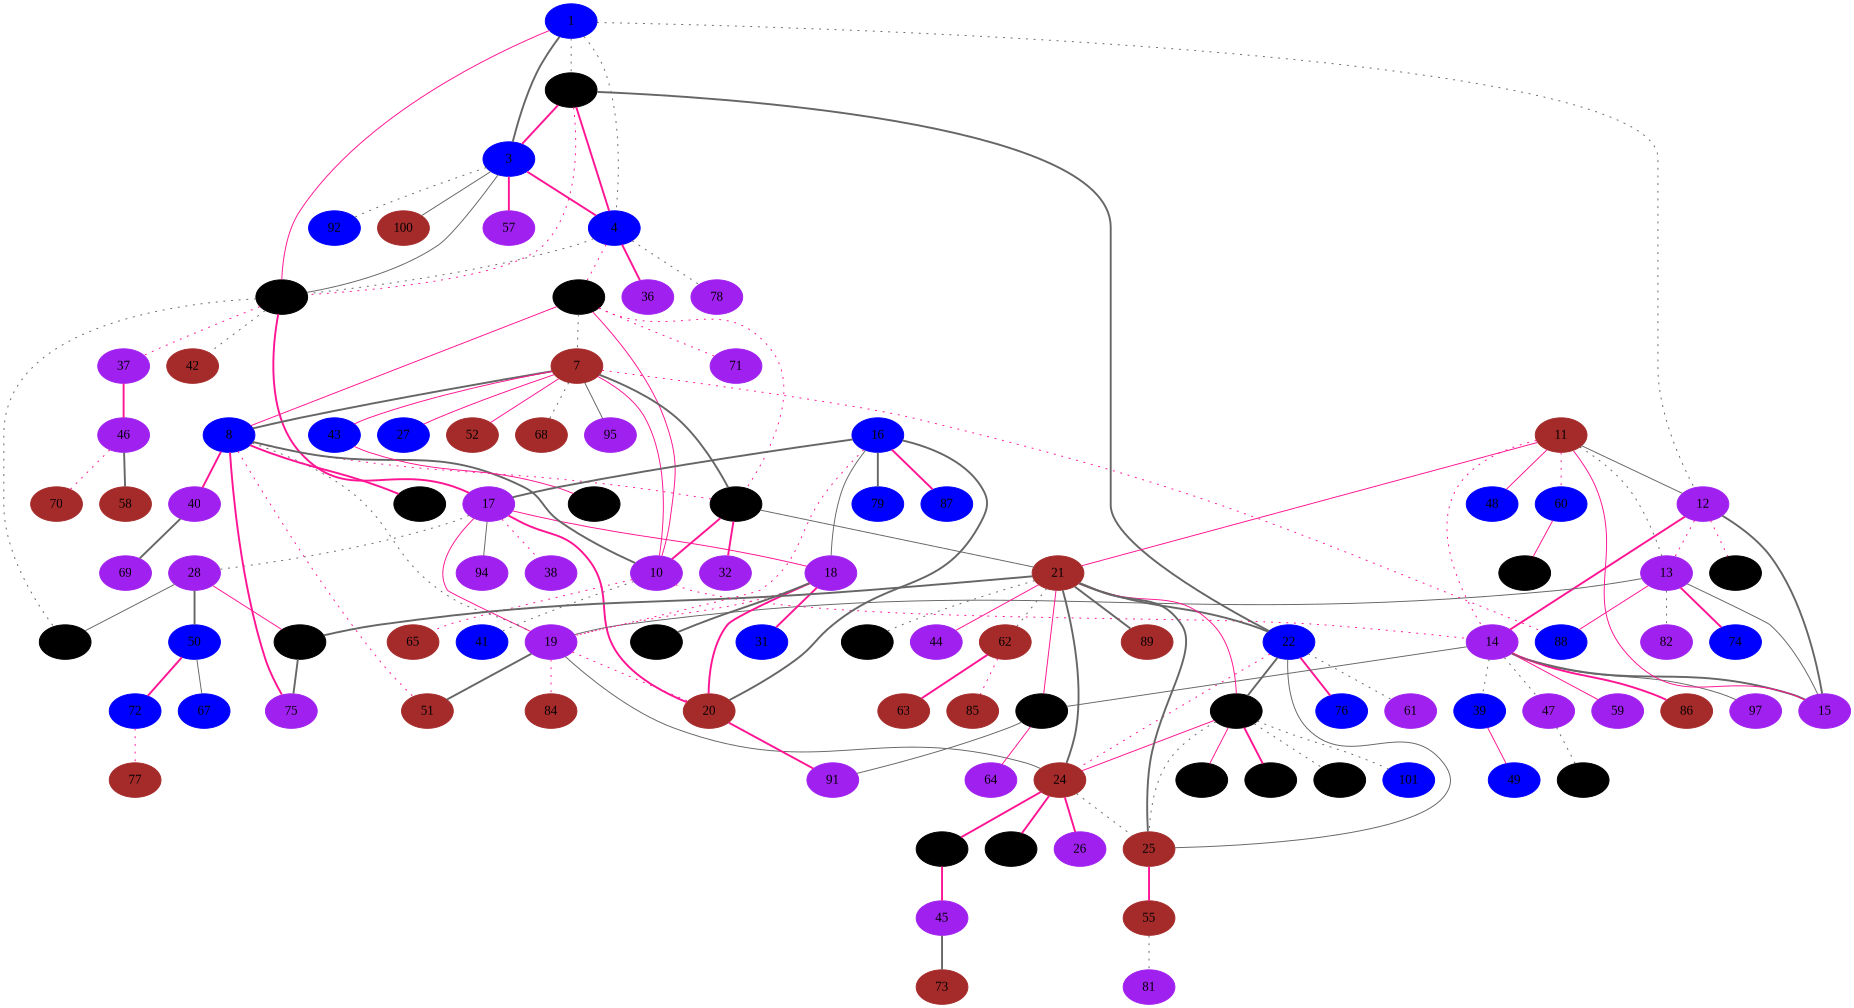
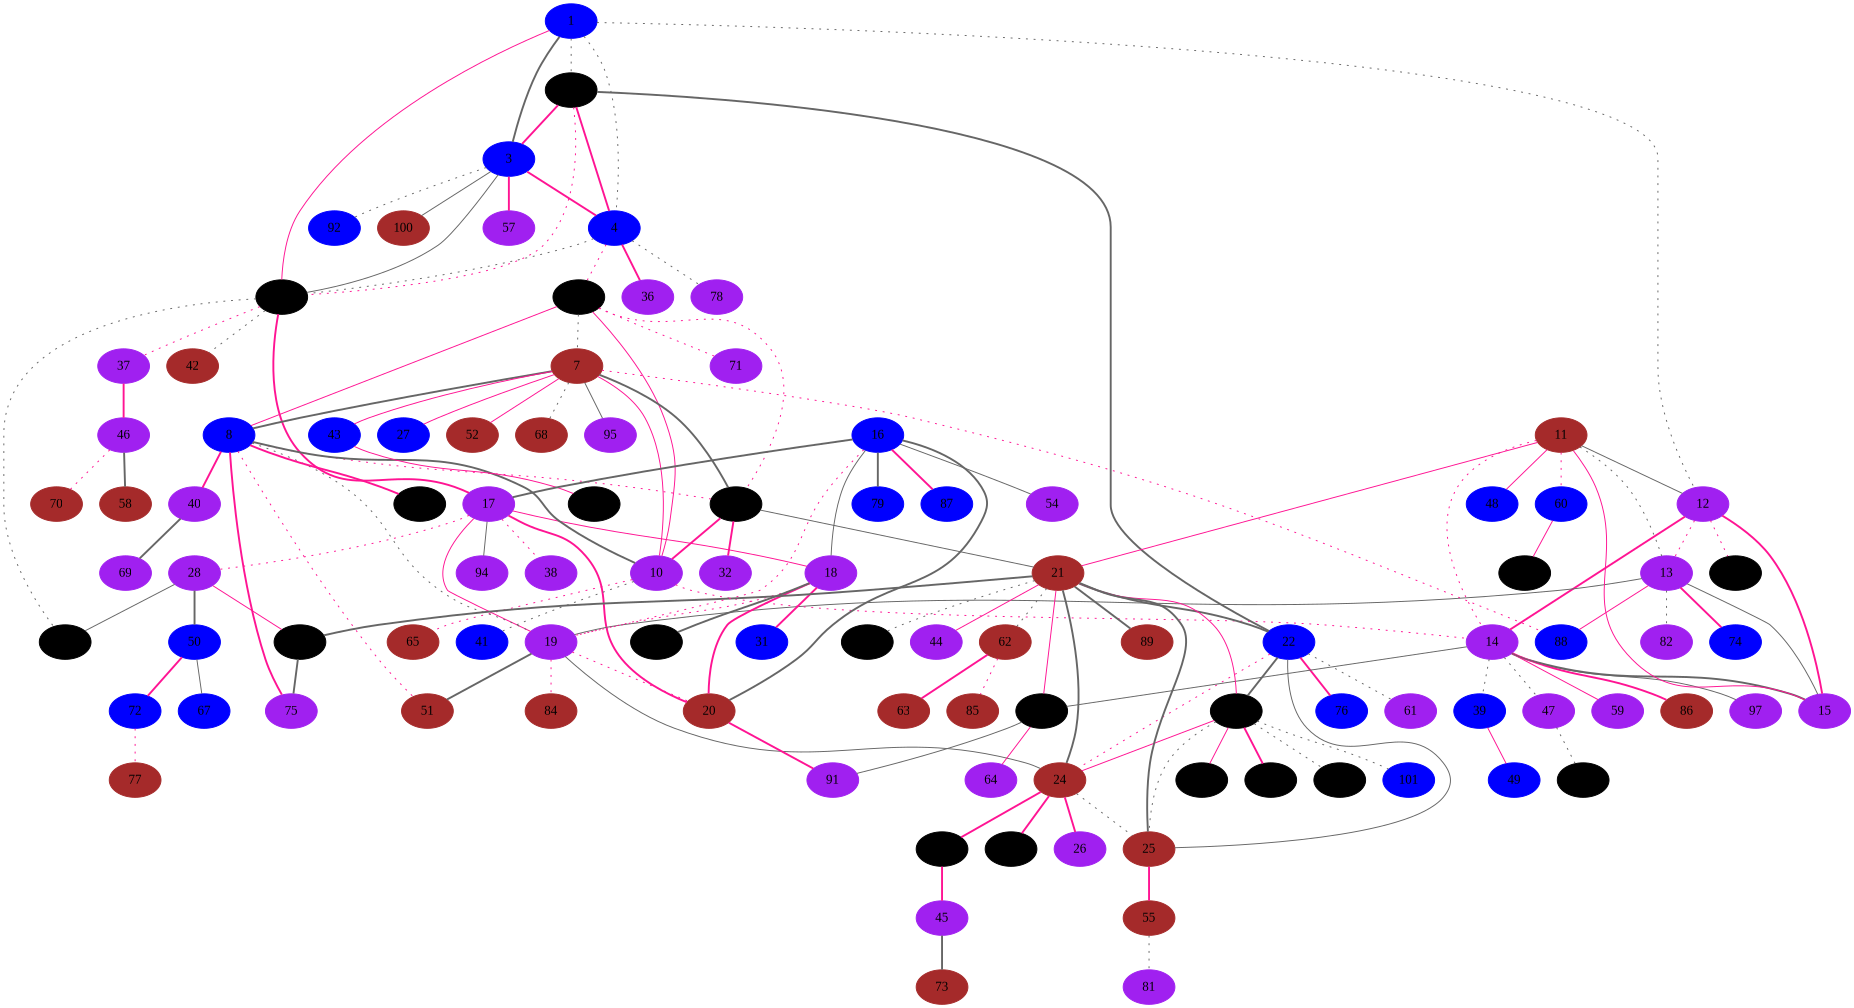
node "54": added
edge "17" -- "28": color gray40 -> deeppink
edge "12" -- "15": color gray40 -> deeppink
